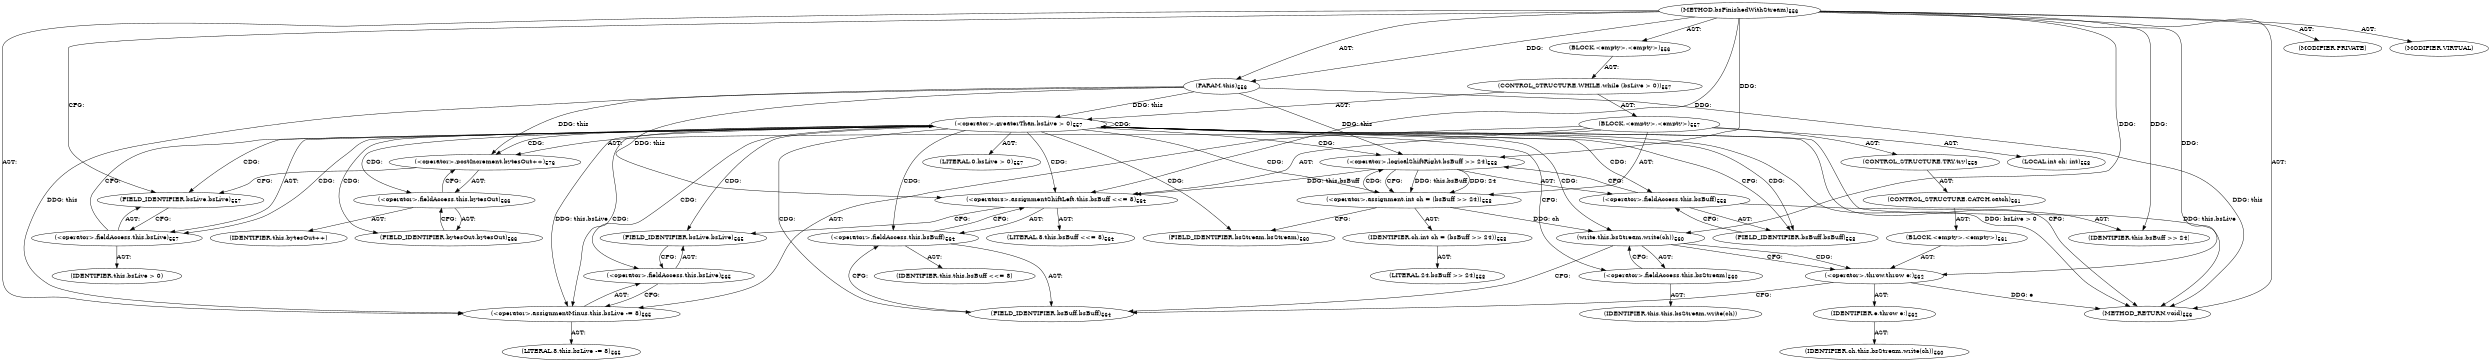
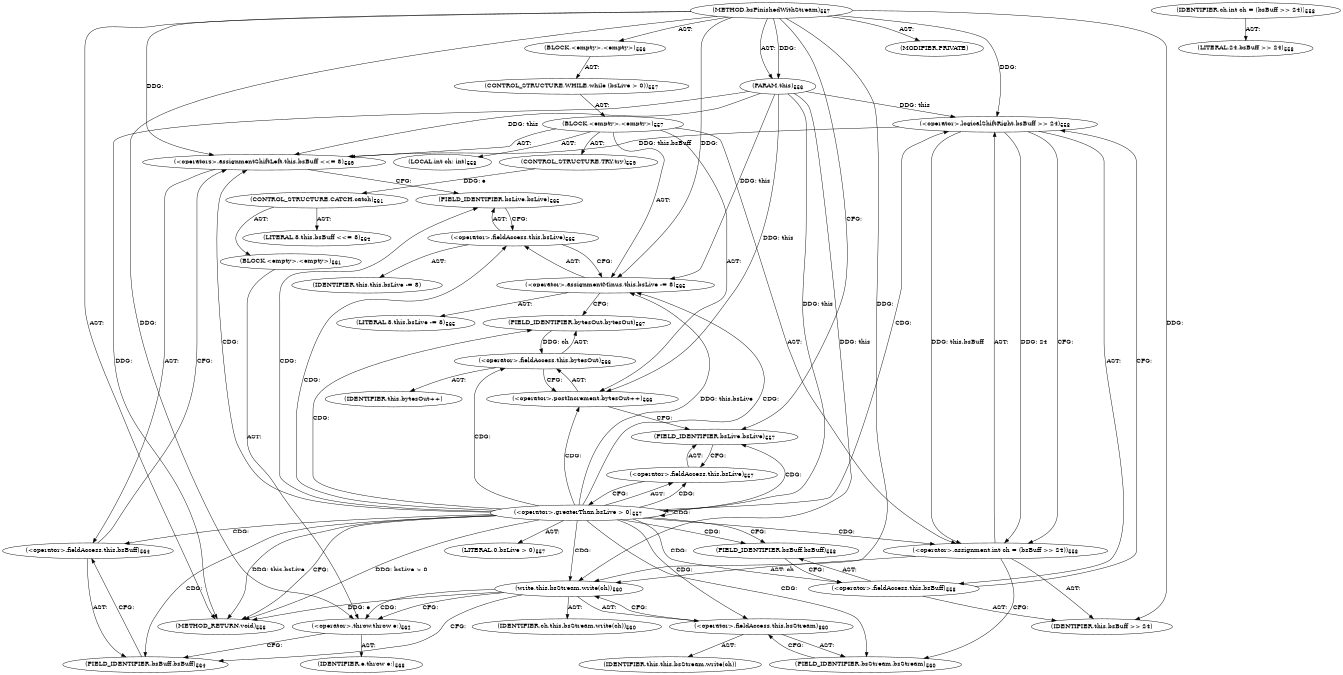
node "(METHOD,bsFinishedWithStream)": text "556" -> "557"
node "(MODIFIER,VIRTUAL)": removed
edge "(CONTROL_STRUCTURE,WHILE,while (bsLive > 0))" -> "(<operator>.greaterThan,bsLive > 0)": removed, label "AST:"
edge "(METHOD,bsFinishedWithStream)" -> "(<operator>.assignmentMinus,this.bsLive -= 8)": label "AST: " -> "DDG: "
node "(<operator>.postIncrement,bytesOut++)": text "576" -> "566"
edge "(<operator>.assignment,int ch = (bsBuff >> 24))" -> "(<operator>.logicalShiftRight,bsBuff >> 24)": label "CDG: " -> "AST: "
edge "(CONTROL_STRUCTURE,TRY,try)" -> "(CONTROL_STRUCTURE,CATCH,catch)": label "AST: " -> "DDG: e"
node "(<operators>.assignmentShiftLeft,this.bsBuff <<= 8)": text "564" -> "569"
edge "(<operator>.greaterThan,bsLive > 0)" -> "(<operator>.fieldAccess,this.bsStream)": label "CFG: " -> "CDG: "
edge "(PARAM,this)" -> "(METHOD_RETURN,void)": label "DDG: this" -> "DDG: "
edge "(<operators>.assignmentShiftLeft,this.bsBuff <<= 8)" -> "(LITERAL,8,this.bsBuff <<= 8)": now "(CONTROL_STRUCTURE,CATCH,catch)" -> "(LITERAL,8,this.bsBuff <<= 8)"
edge "(<operator>.assignment,int ch = (bsBuff >> 24))" -> "(IDENTIFIER,ch,int ch = (bsBuff >> 24))": now "(<operator>.assignment,int ch = (bsBuff >> 24))" -> "(IDENTIFIER,this,bsBuff >> 24)"
edge "(FIELD_IDENTIFIER,bytesOut,bytesOut)" -> "(<operator>.fieldAccess,this.bytesOut)": label "CFG: " -> "DDG: ch"
edge "(<operator>.assignment,int ch = (bsBuff >> 24))" -> "(write,this.bsStream.write(ch))": label "DDG: ch" -> "AST: ch"
node "(FIELD_IDENTIFIER,bytesOut,bytesOut)": text "566" -> "567"
node "(<operator>.fieldAccess,this.bsStream)": text "560" -> "860"
node "(IDENTIFIER,this,bsLive > 0)": removed
node "(IDENTIFIER,this,this.bsBuff <<= 8)": removed
node "(IDENTIFIER,this,this.bsLive -= 8)": added
edge "(<operator>.throw,throw e;)" -> "(METHOD_RETURN,void)": now "(write,this.bsStream.write(ch))" -> "(METHOD_RETURN,void)"
edge "(<operator>.assignmentMinus,this.bsLive -= 8)" -> "(FIELD_IDENTIFIER,bytesOut,bytesOut)": added, label "CFG:"
node "(IDENTIFIER,e,throw e;)": text "562" -> "568"
edge "(IDENTIFIER,e,throw e;)" -> "(IDENTIFIER,ch,this.bsStream.write(ch))": now "(write,this.bsStream.write(ch))" -> "(IDENTIFIER,ch,this.bsStream.write(ch))"
edge "(PARAM,this)" -> "(write,this.bsStream.write(ch))": added, label "DDG: this"
edge "(<operator>.fieldAccess,this.bsStream)" -> "(FIELD_IDENTIFIER,bsStream,bsStream)": added, label "AST:"
edge "(FIELD_IDENTIFIER,bsStream,bsStream)" -> "(<operator>.fieldAccess,this.bsStream)": added, label "CFG:"
